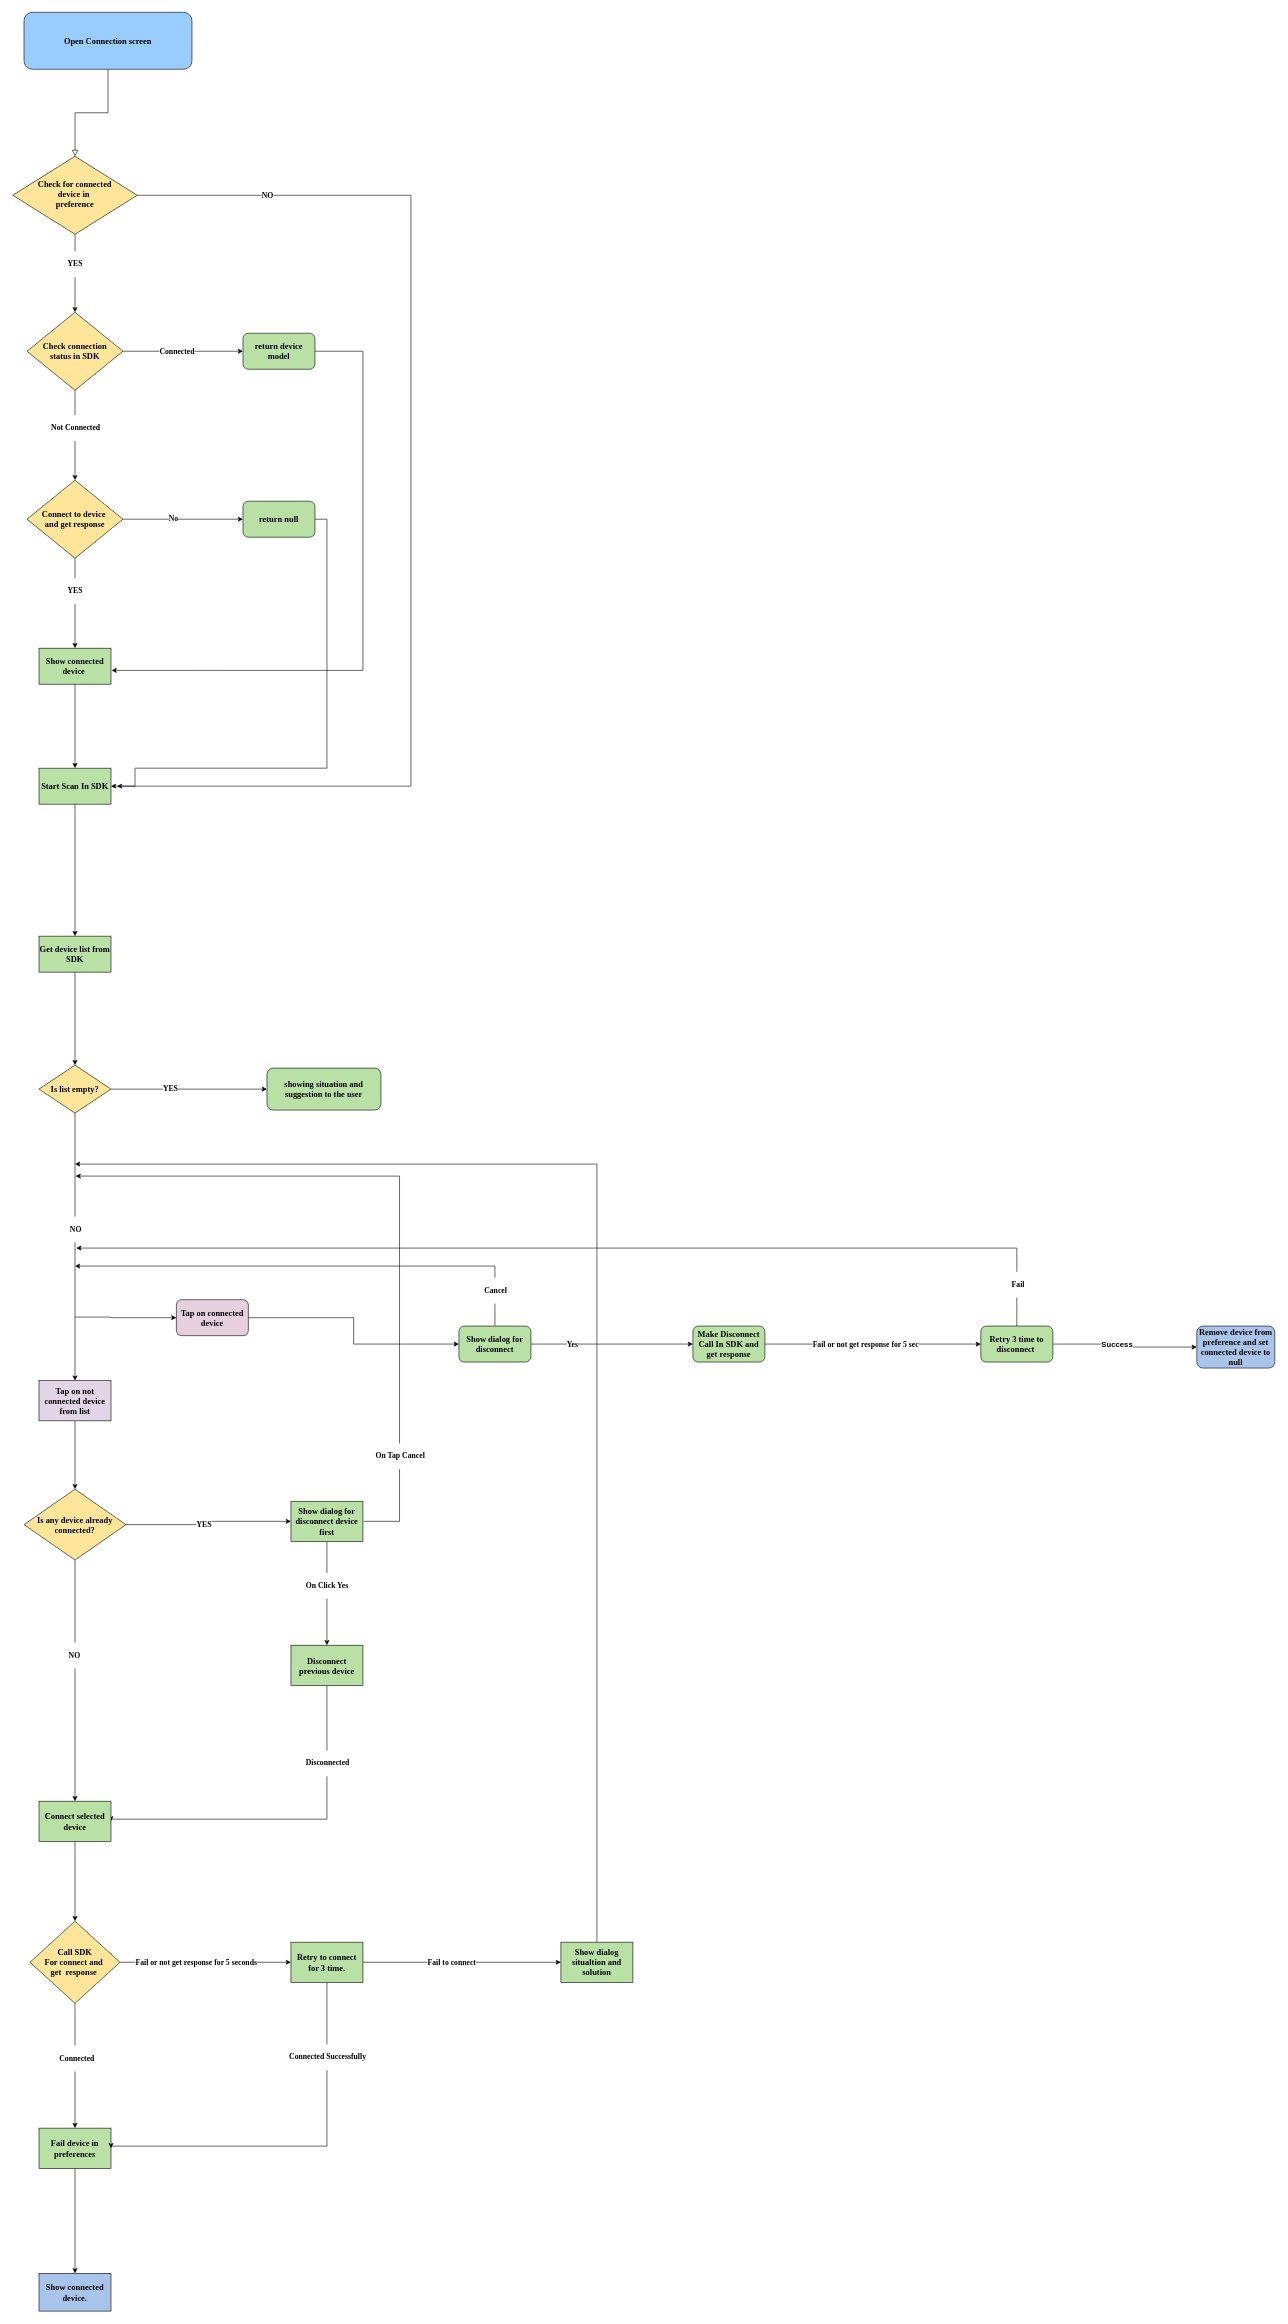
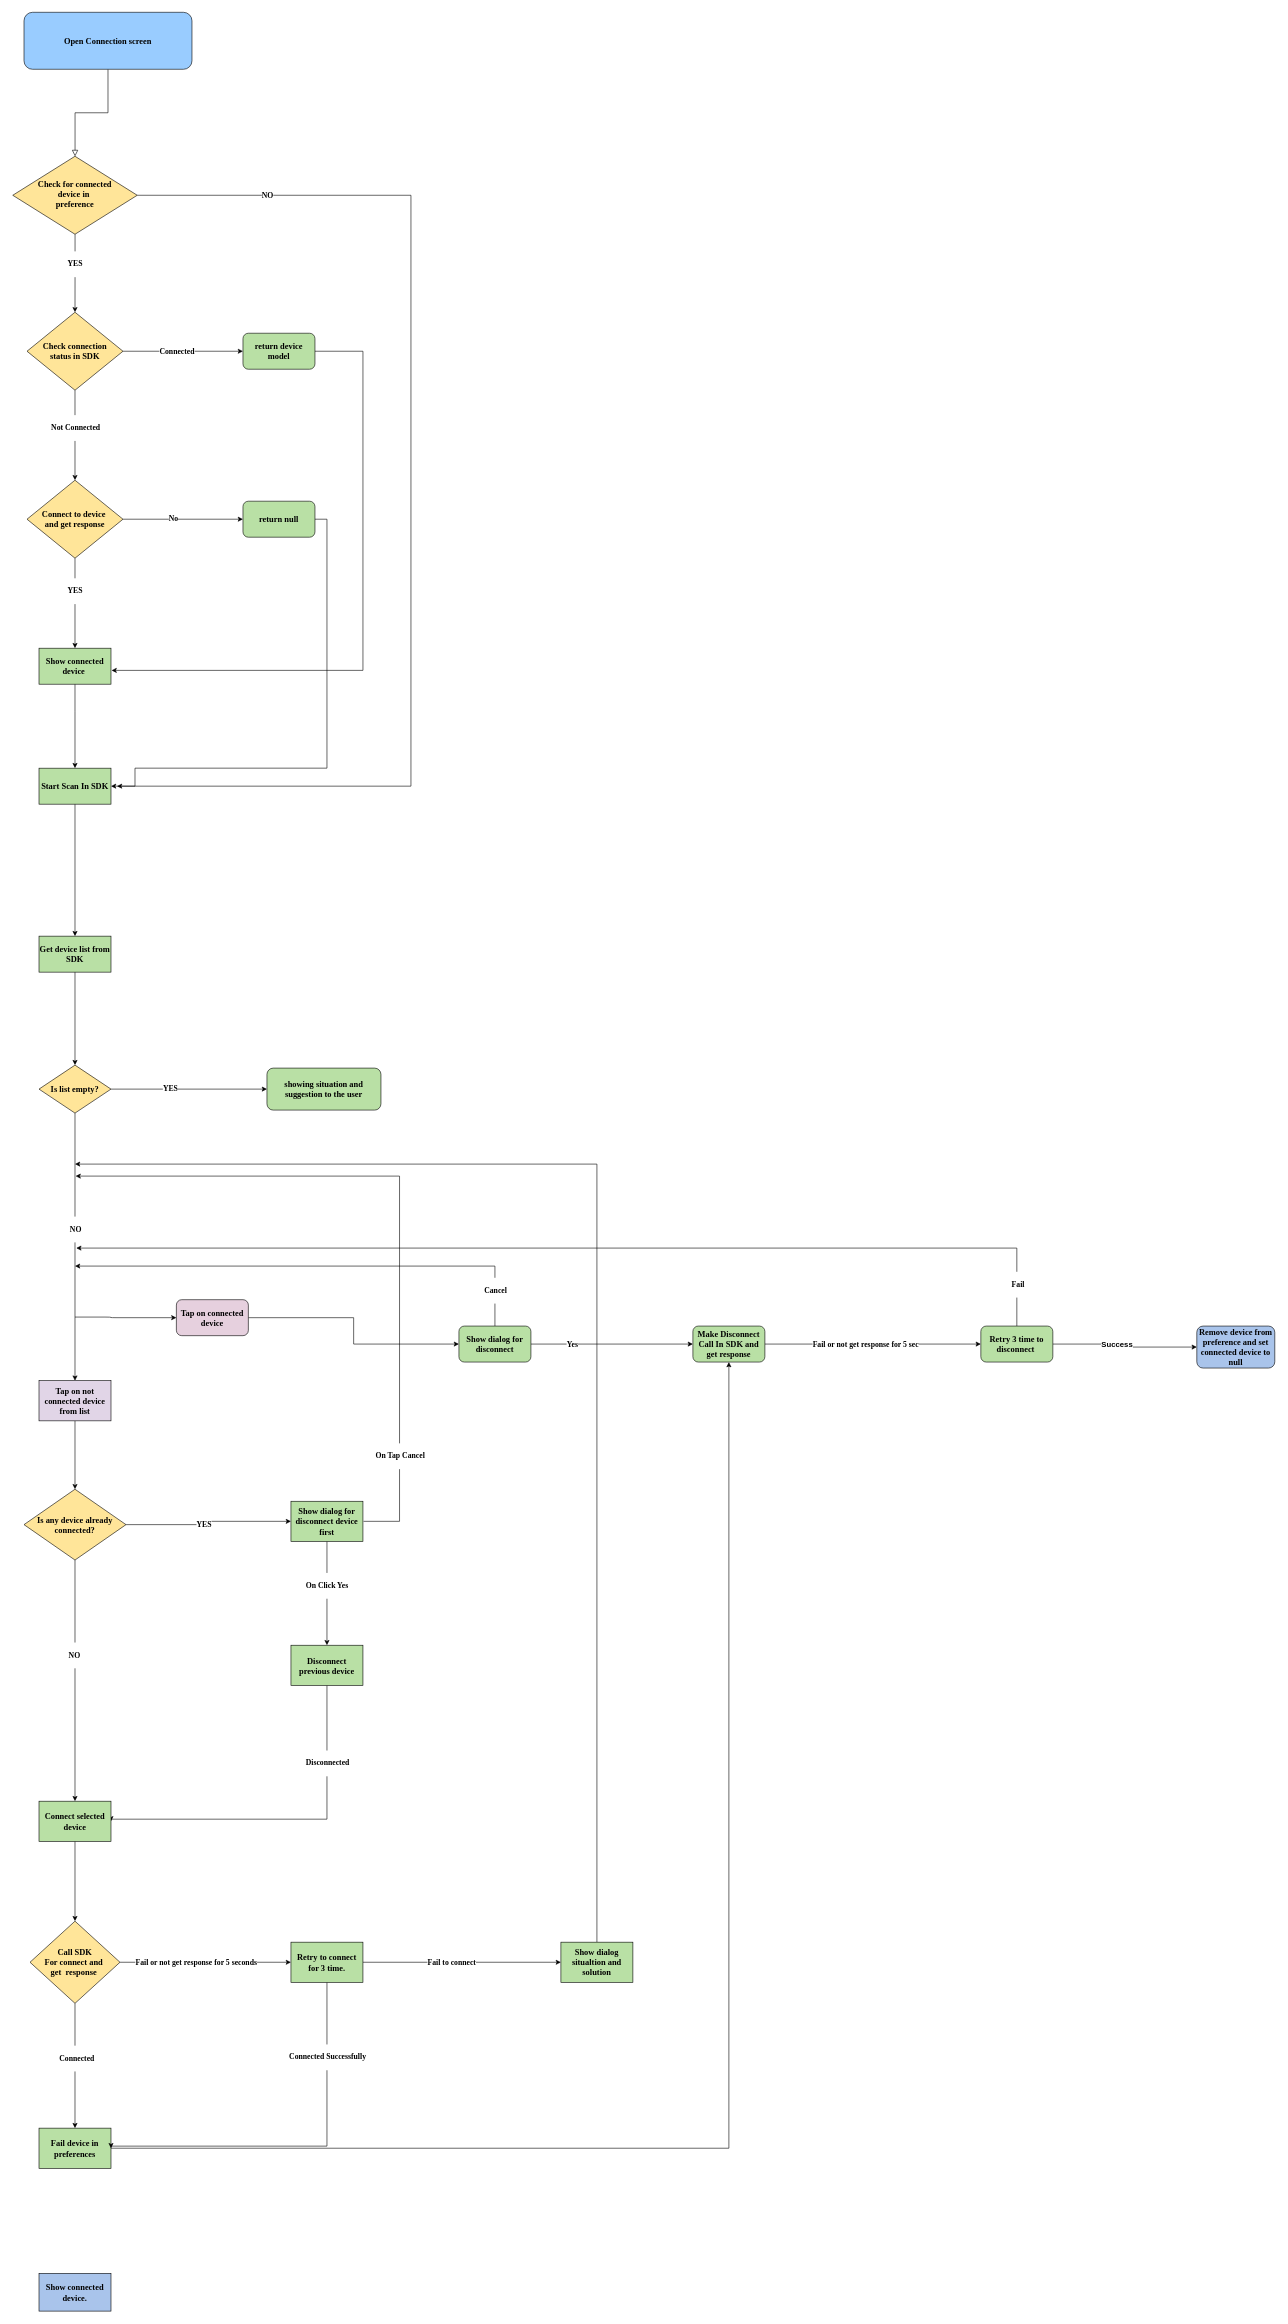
edge "Fail device in preferences" -> "Show connected device.": now "Fail device in preferences" -> "Make Disconnect Call In SDK and get response"
